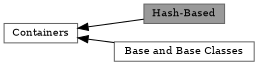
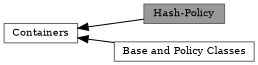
node "Hash-Based": label "Hash-Based" -> "Hash-Policy"
node "Base and Base Classes": label "Base and Base Classes" -> "Base and Policy Classes"
